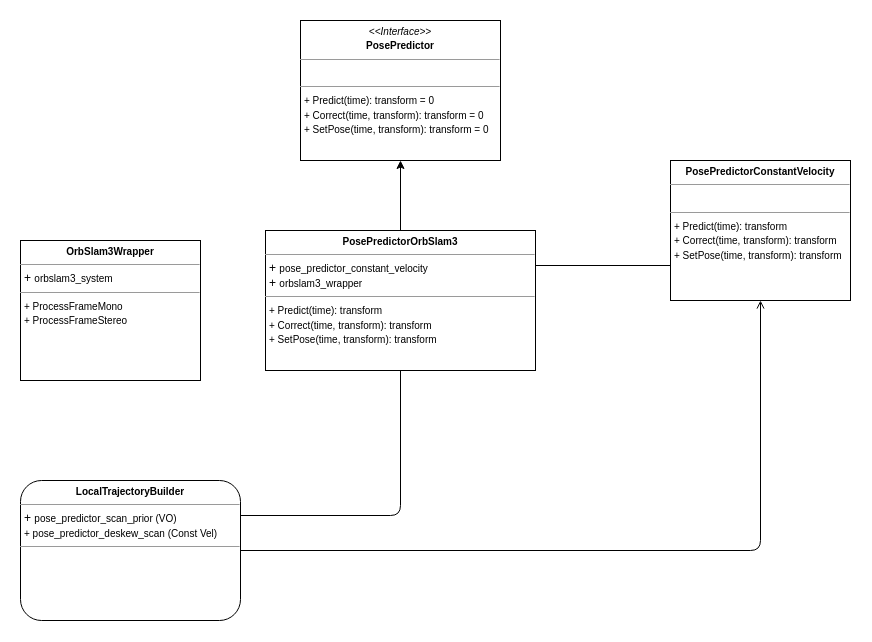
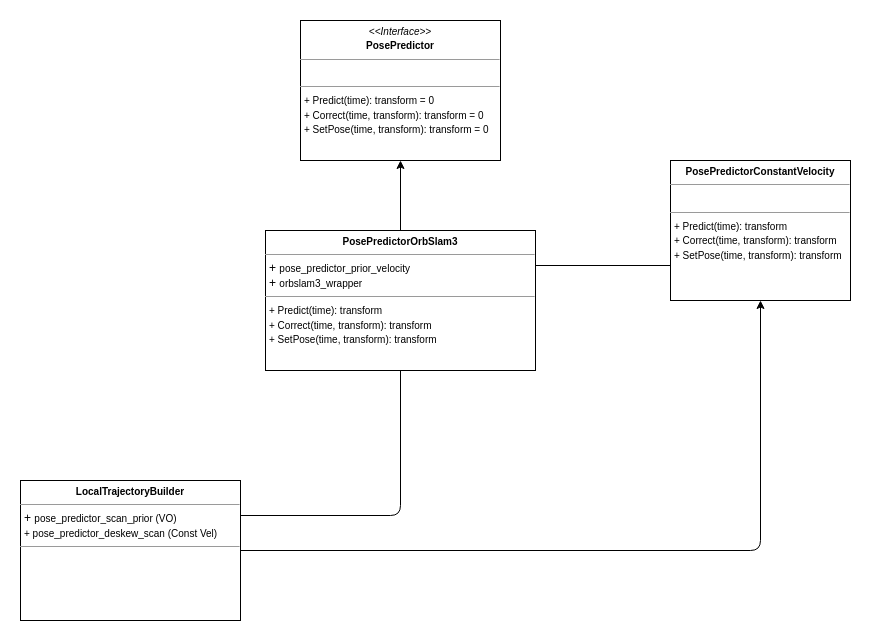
node "PosePredictorOrbSlam3 + pose_predictor_constant_velocity + orbslam3_wrapper + Predict(time): transform + Correct(time, transform): transform + SetPose(time, transform): transform": label "PosePredictorOrbSlam3 + pose_predictor_constant_velocity + orbslam3_wrapper + Predict(time): transform + Correct(time, transform): transform + SetPose(time, transform): transform" -> "PosePredictorOrbSlam3 + pose_predictor_prior_velocity + orbslam3_wrapper + Predict(time): transform + Correct(time, transform): transform + SetPose(time, transform): transform"
edge "LocalTrajectoryBuilder + pose_predictor_scan_prior (VO) + pose_predictor_deskew_scan (Const Vel)" -> "PosePredictorConstantVelocity + Predict(time): transform + Correct(time, transform): transform + SetPose(time, transform): transform": arrowhead open -> classic
node "OrbSlam3Wrapper + orbslam3_system + ProcessFrameMono + ProcessFrameStereo": removed
node "LocalTrajectoryBuilder + pose_predictor_scan_prior (VO) + pose_predictor_deskew_scan (Const Vel)": shape rounded rectangle -> rectangle
